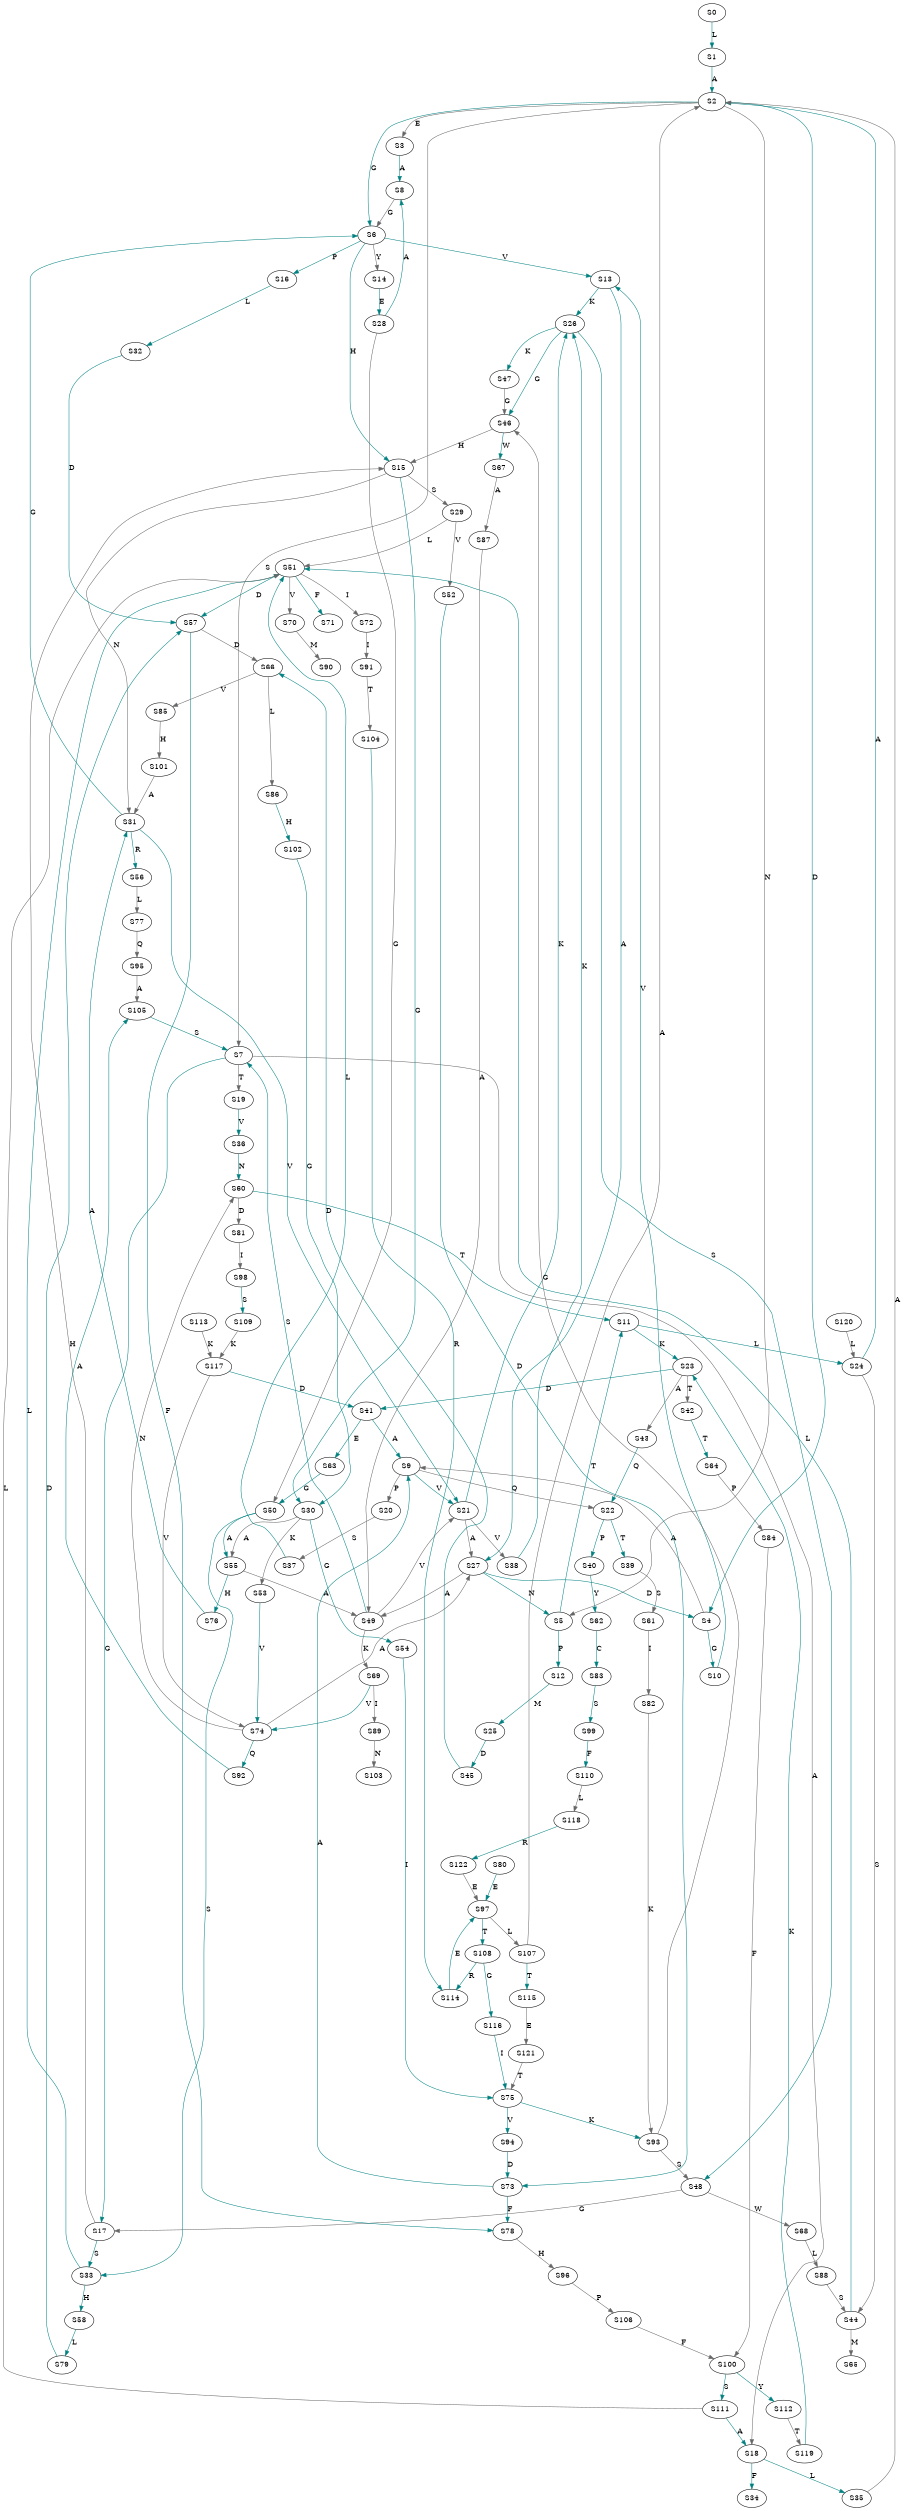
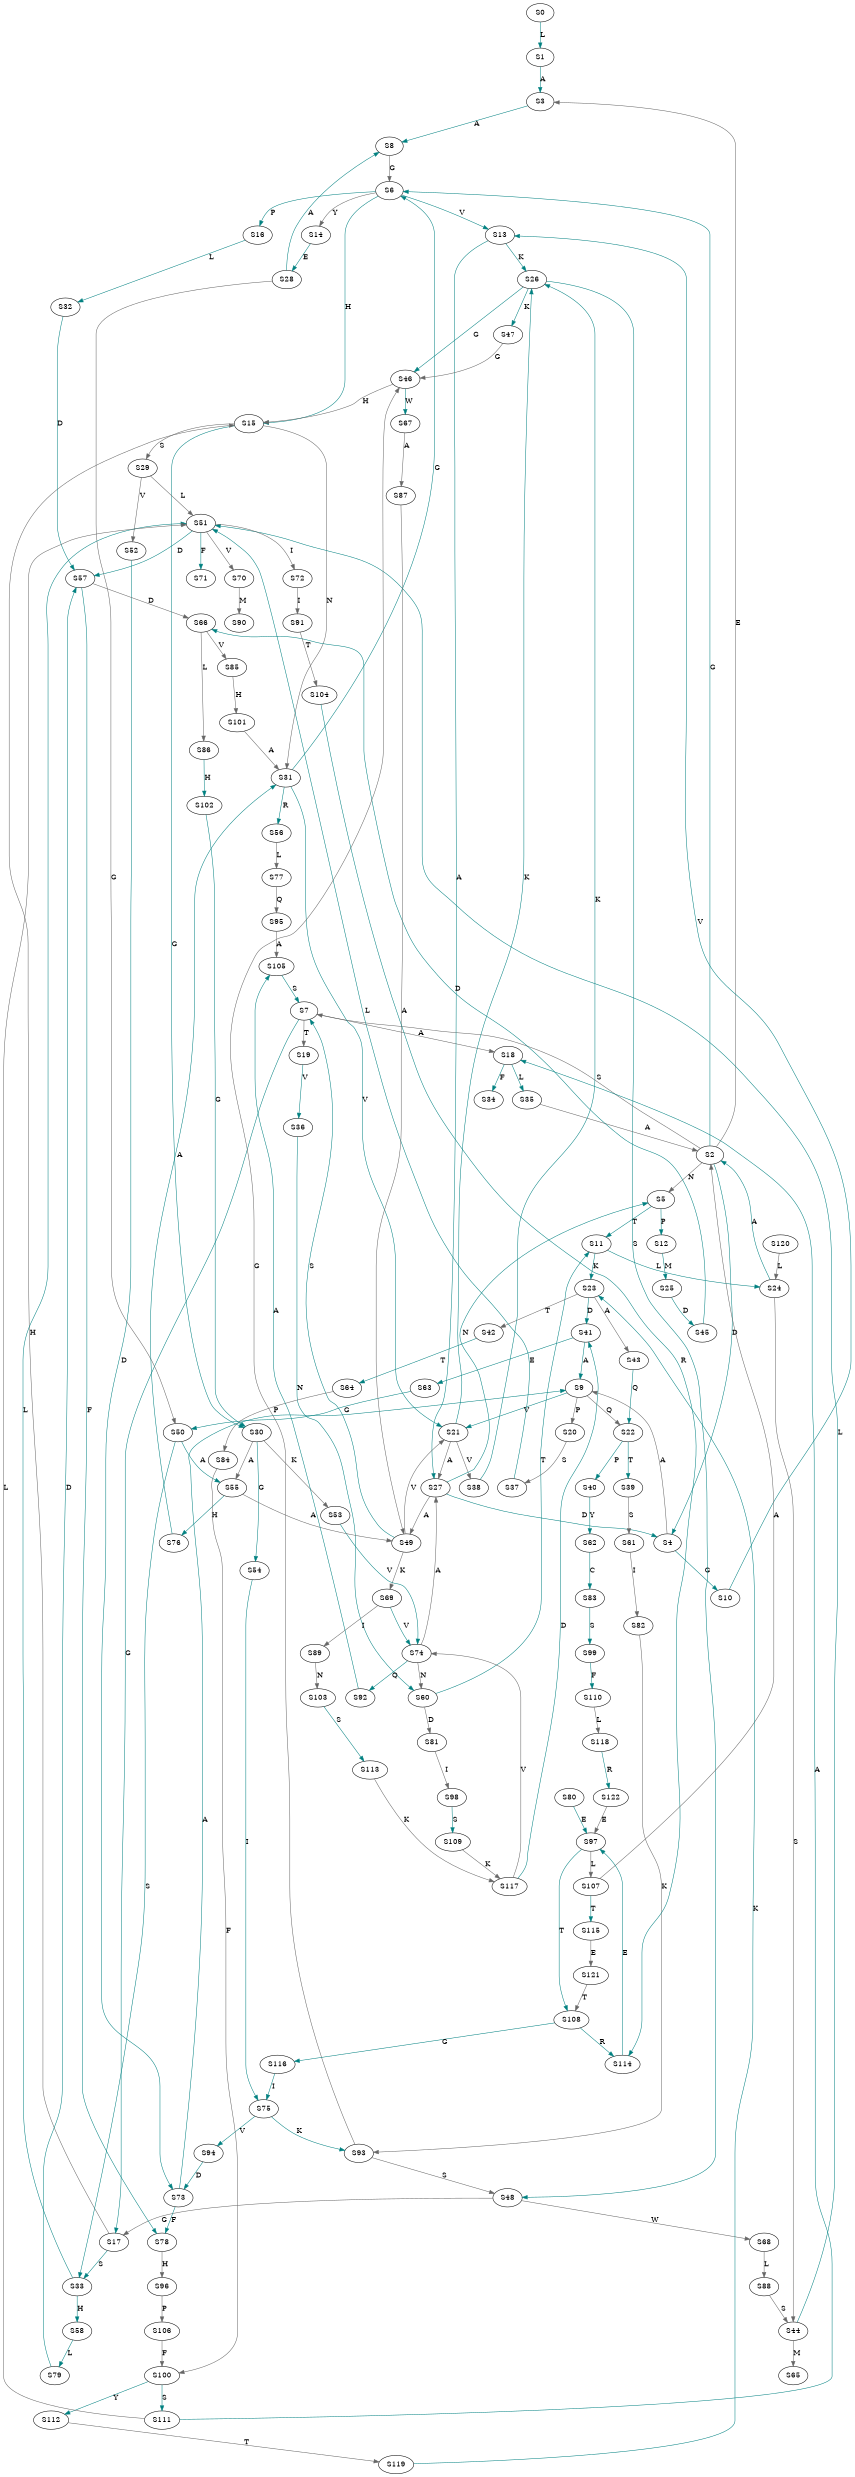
edge "S1" -> "S2": now "S1" -> "S3"
edge "S103" -> "S113": added, label "S"
edge "S121" -> "S75": now "S121" -> "S108"
